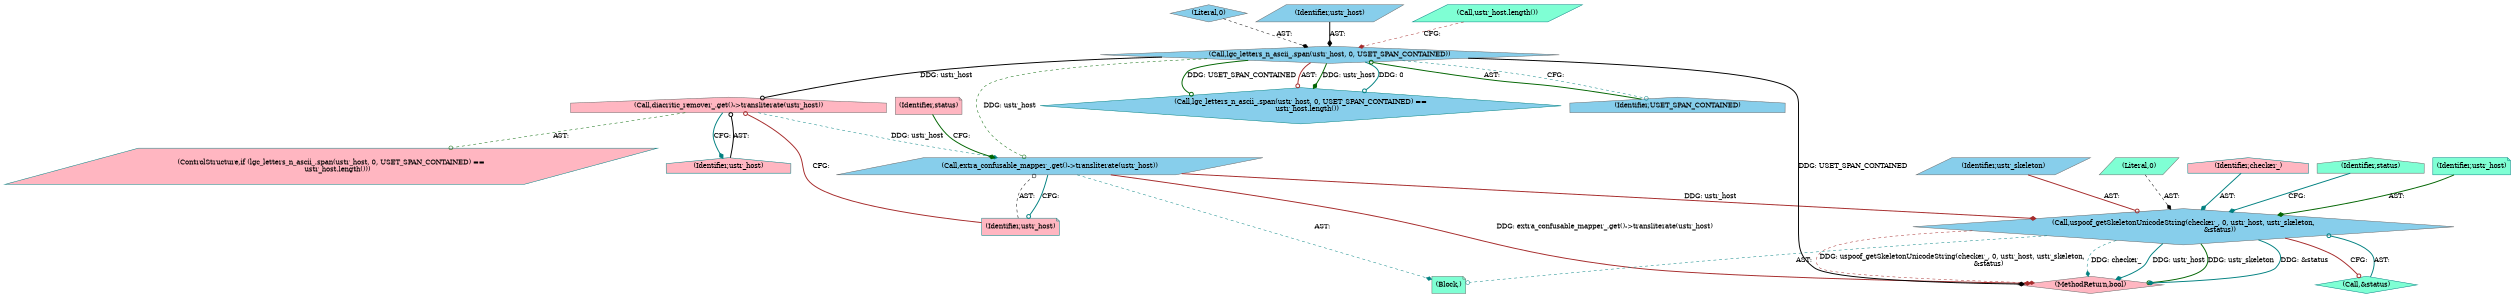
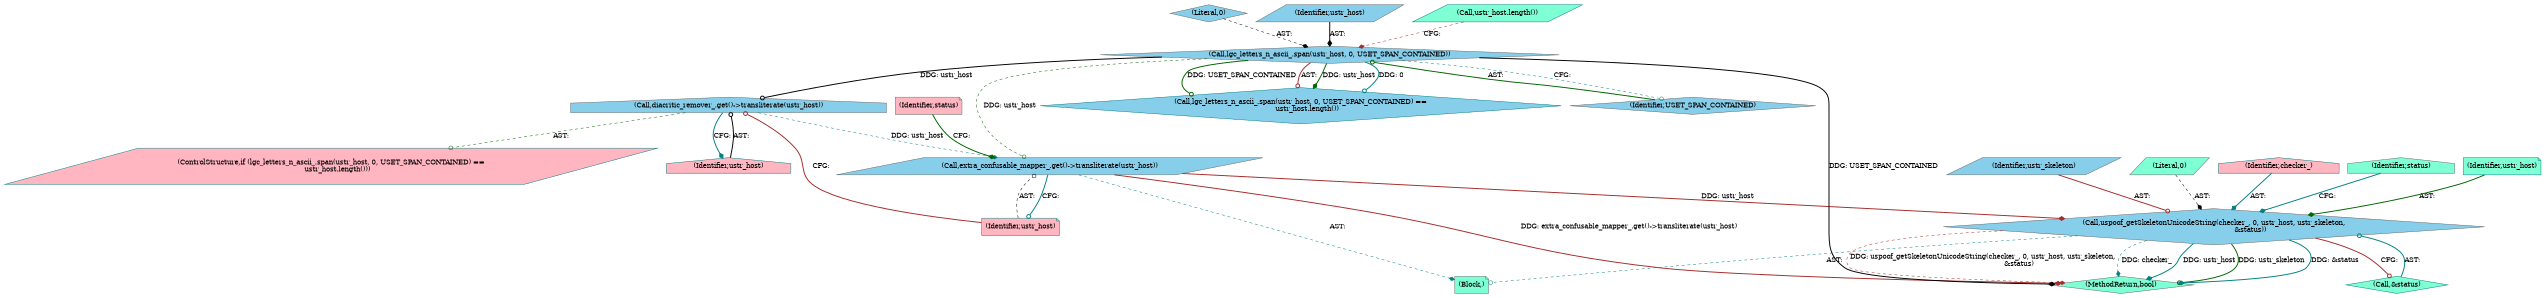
node "(Call,diacritic_remover_.get()->transliterate(ustr_host))": fillcolor lightpink -> skyblue
node "(Identifier,USET_SPAN_CONTAINED)": shape house -> diamond
node "(MethodReturn,bool)": fillcolor lightpink -> aquamarine
